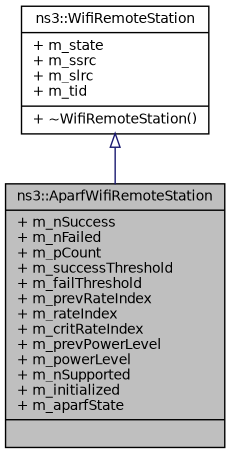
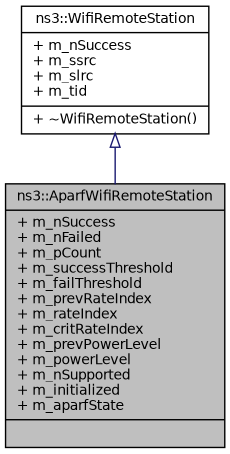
node "ns3::WifiRemoteStation": text "+ m_state" -> "+ m_nSuccess"
